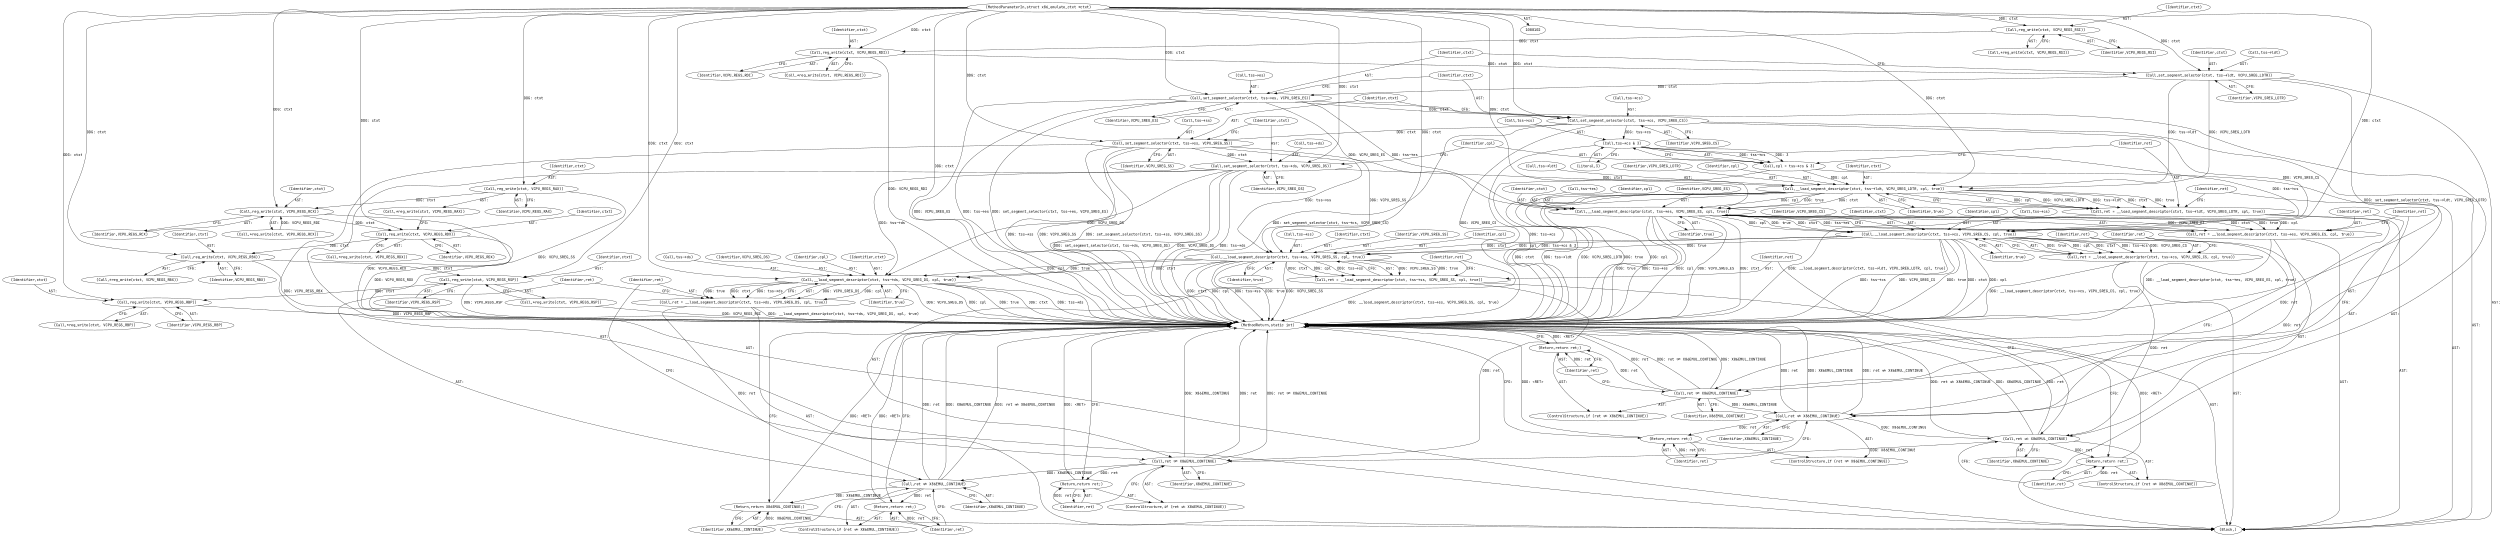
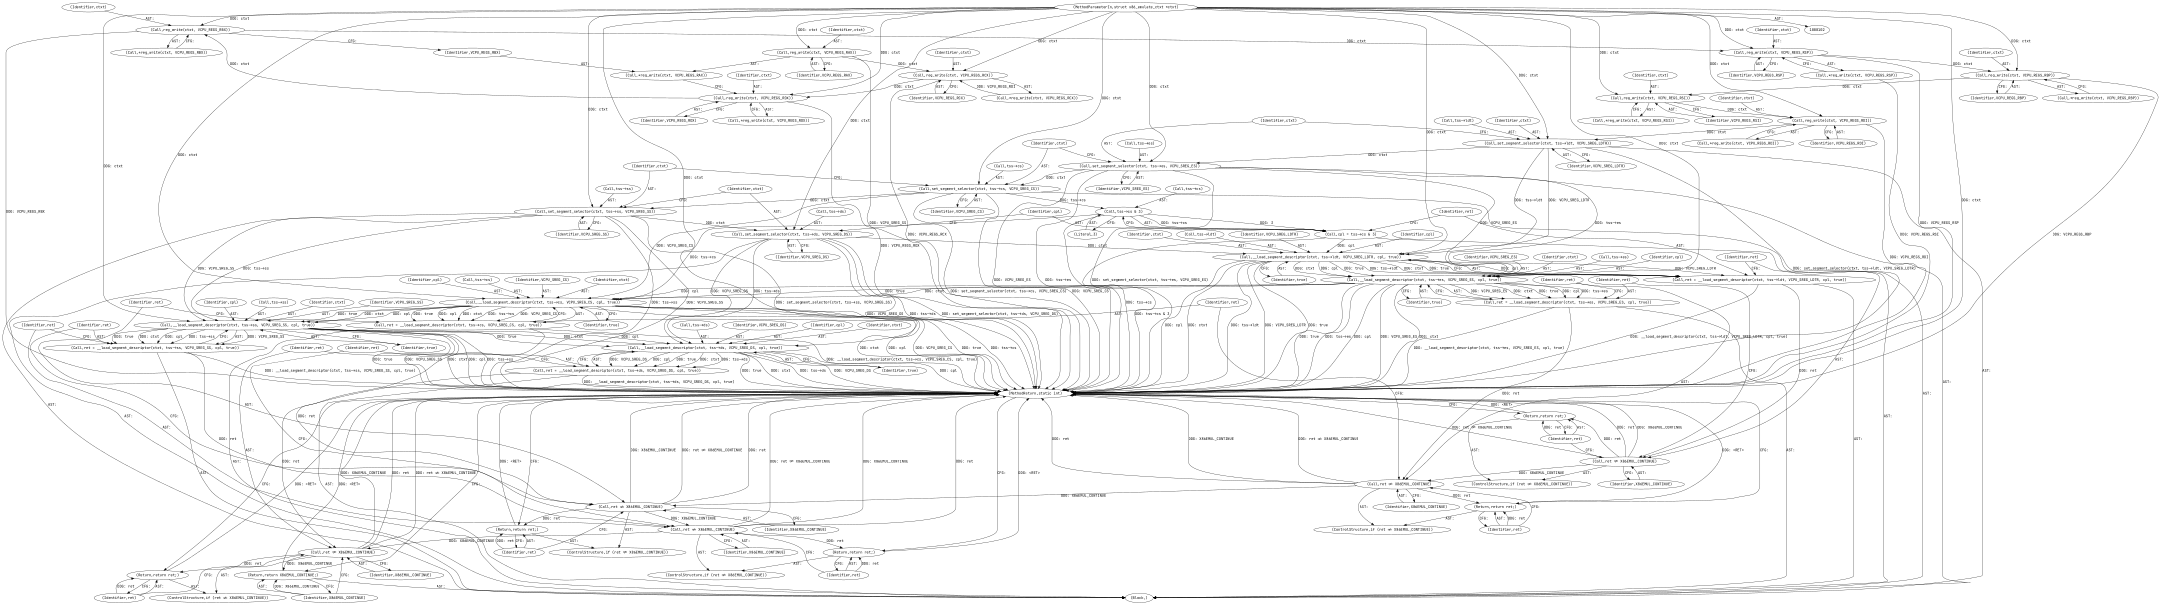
edge "(Call,reg_write(ctxt, VCPU_REGS_RBP))" -> "(Call,reg_write(ctxt, VCPU_REGS_RSI))": added, label "DDG: ctxt"
edge "(Identifier,VCPU_REGS_RBX)" -> "(Call,reg_write(ctxt, VCPU_REGS_RBX))": now "(Identifier,VCPU_REGS_RBX)" -> "(Call,*reg_write(ctxt, VCPU_REGS_RAX))"
